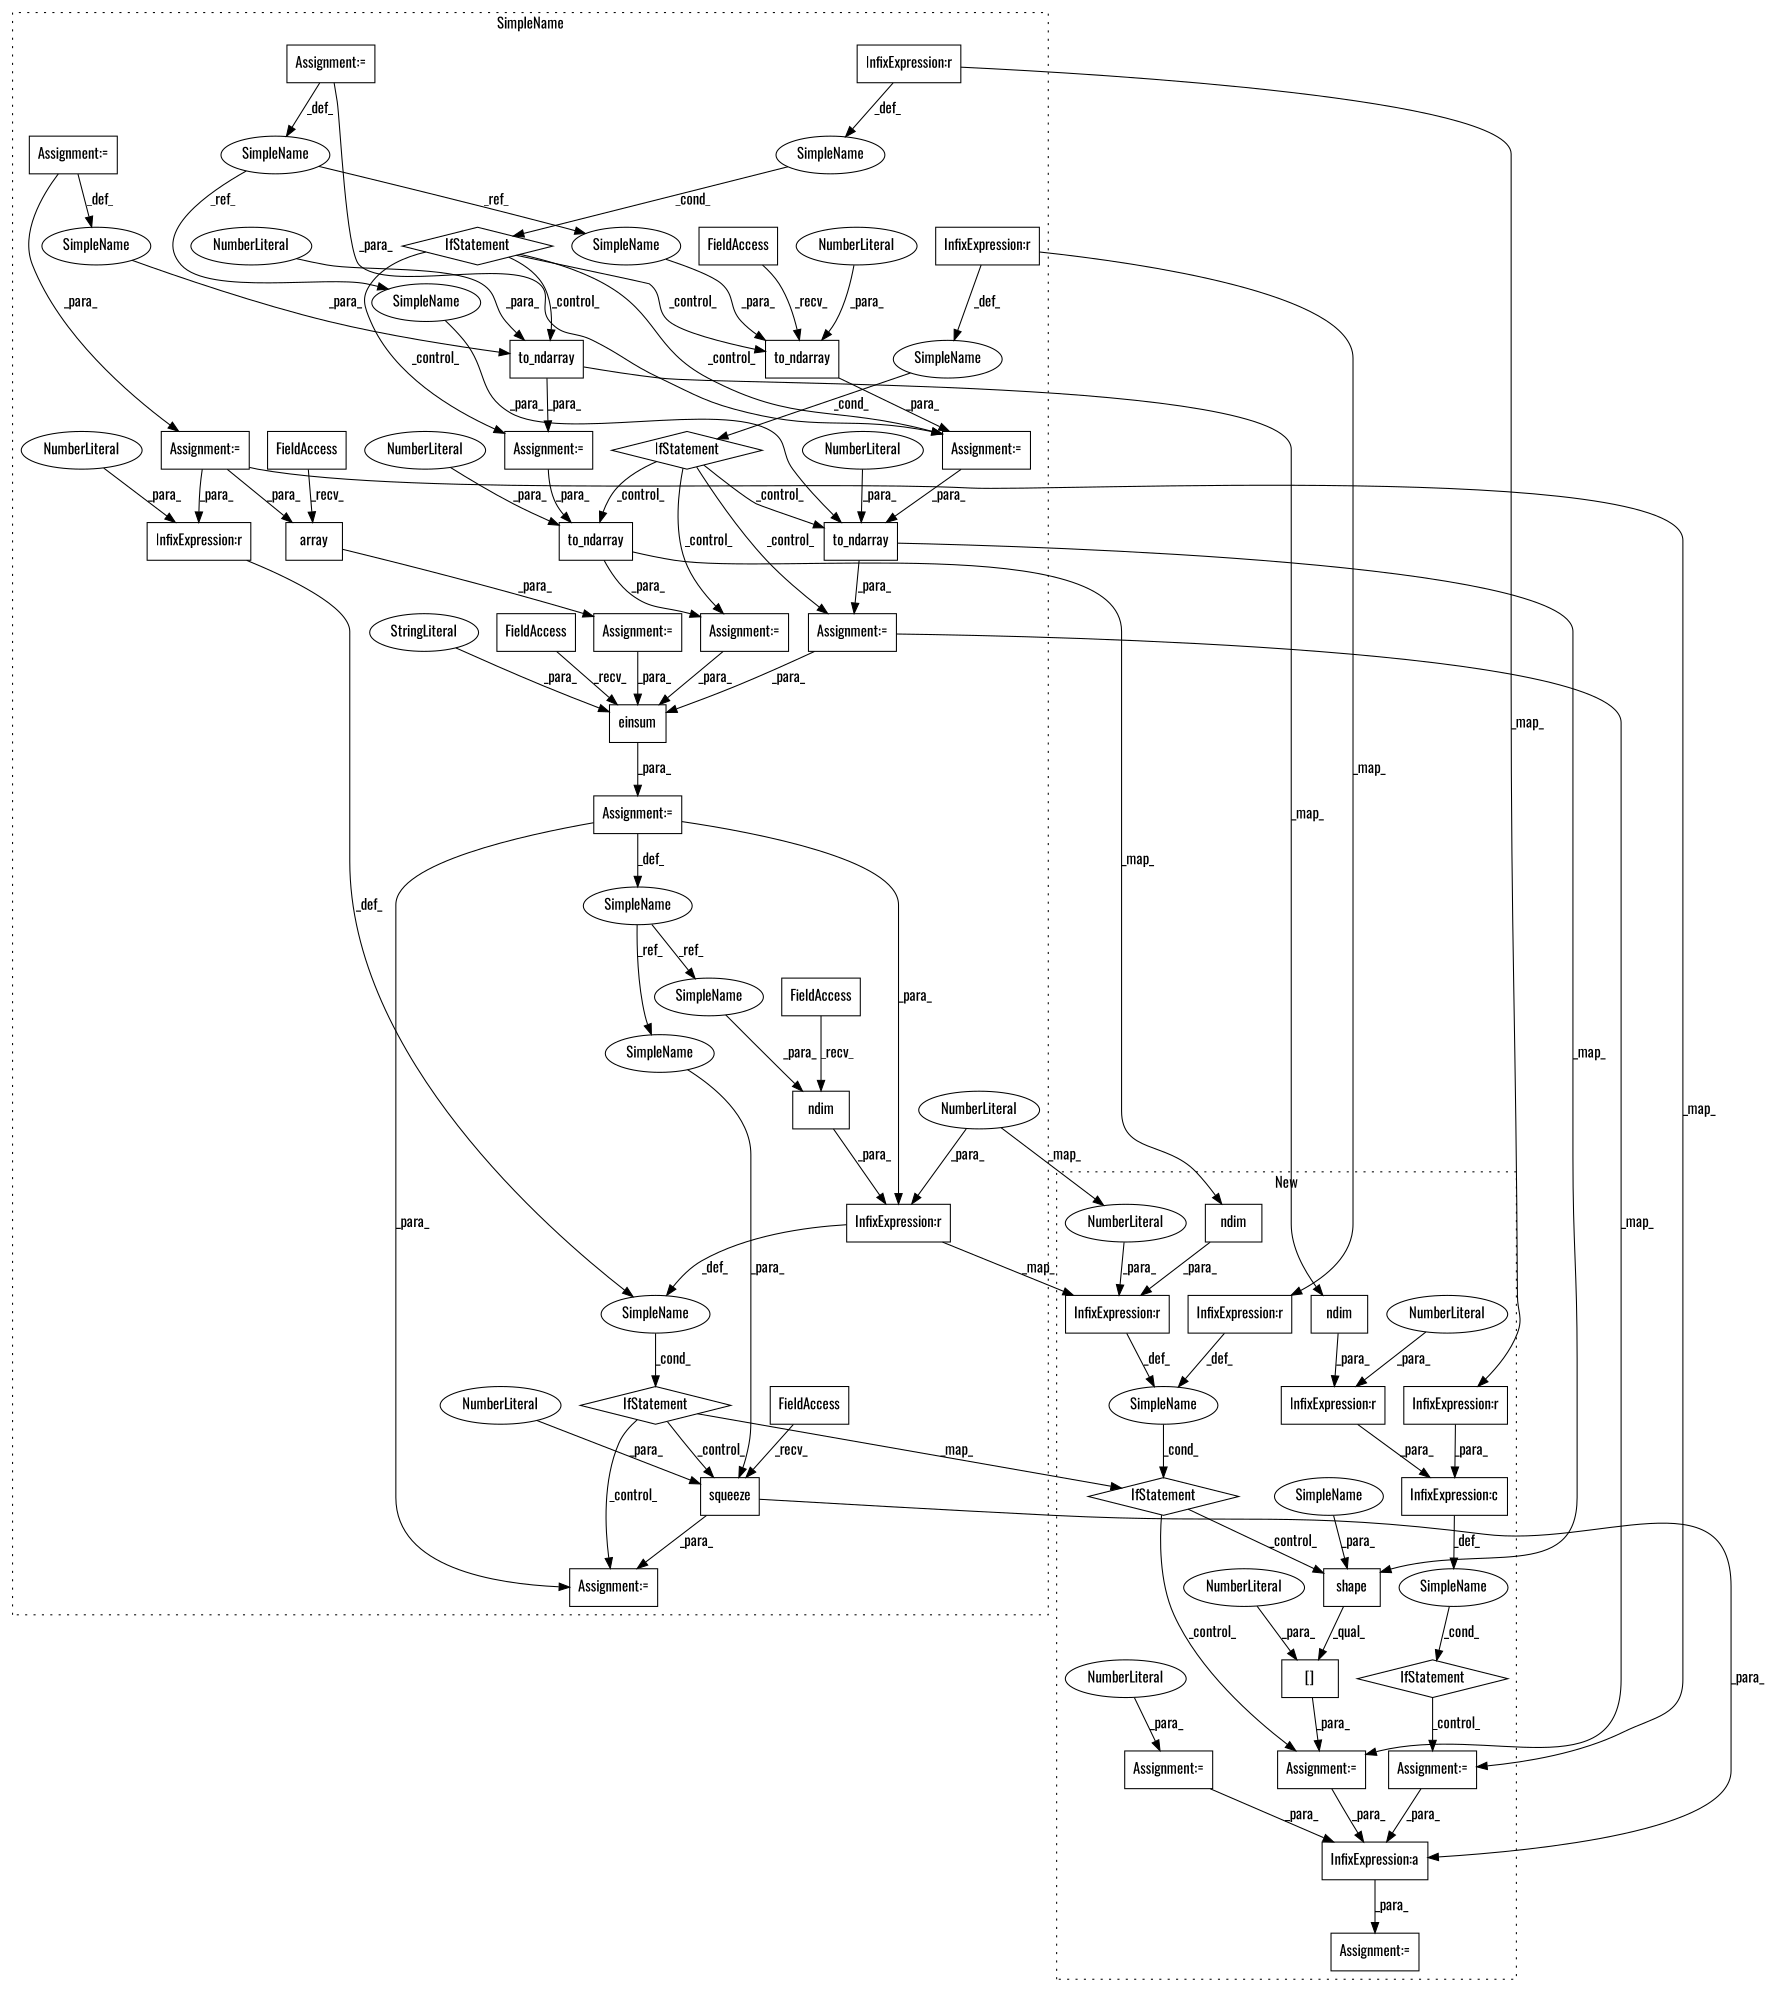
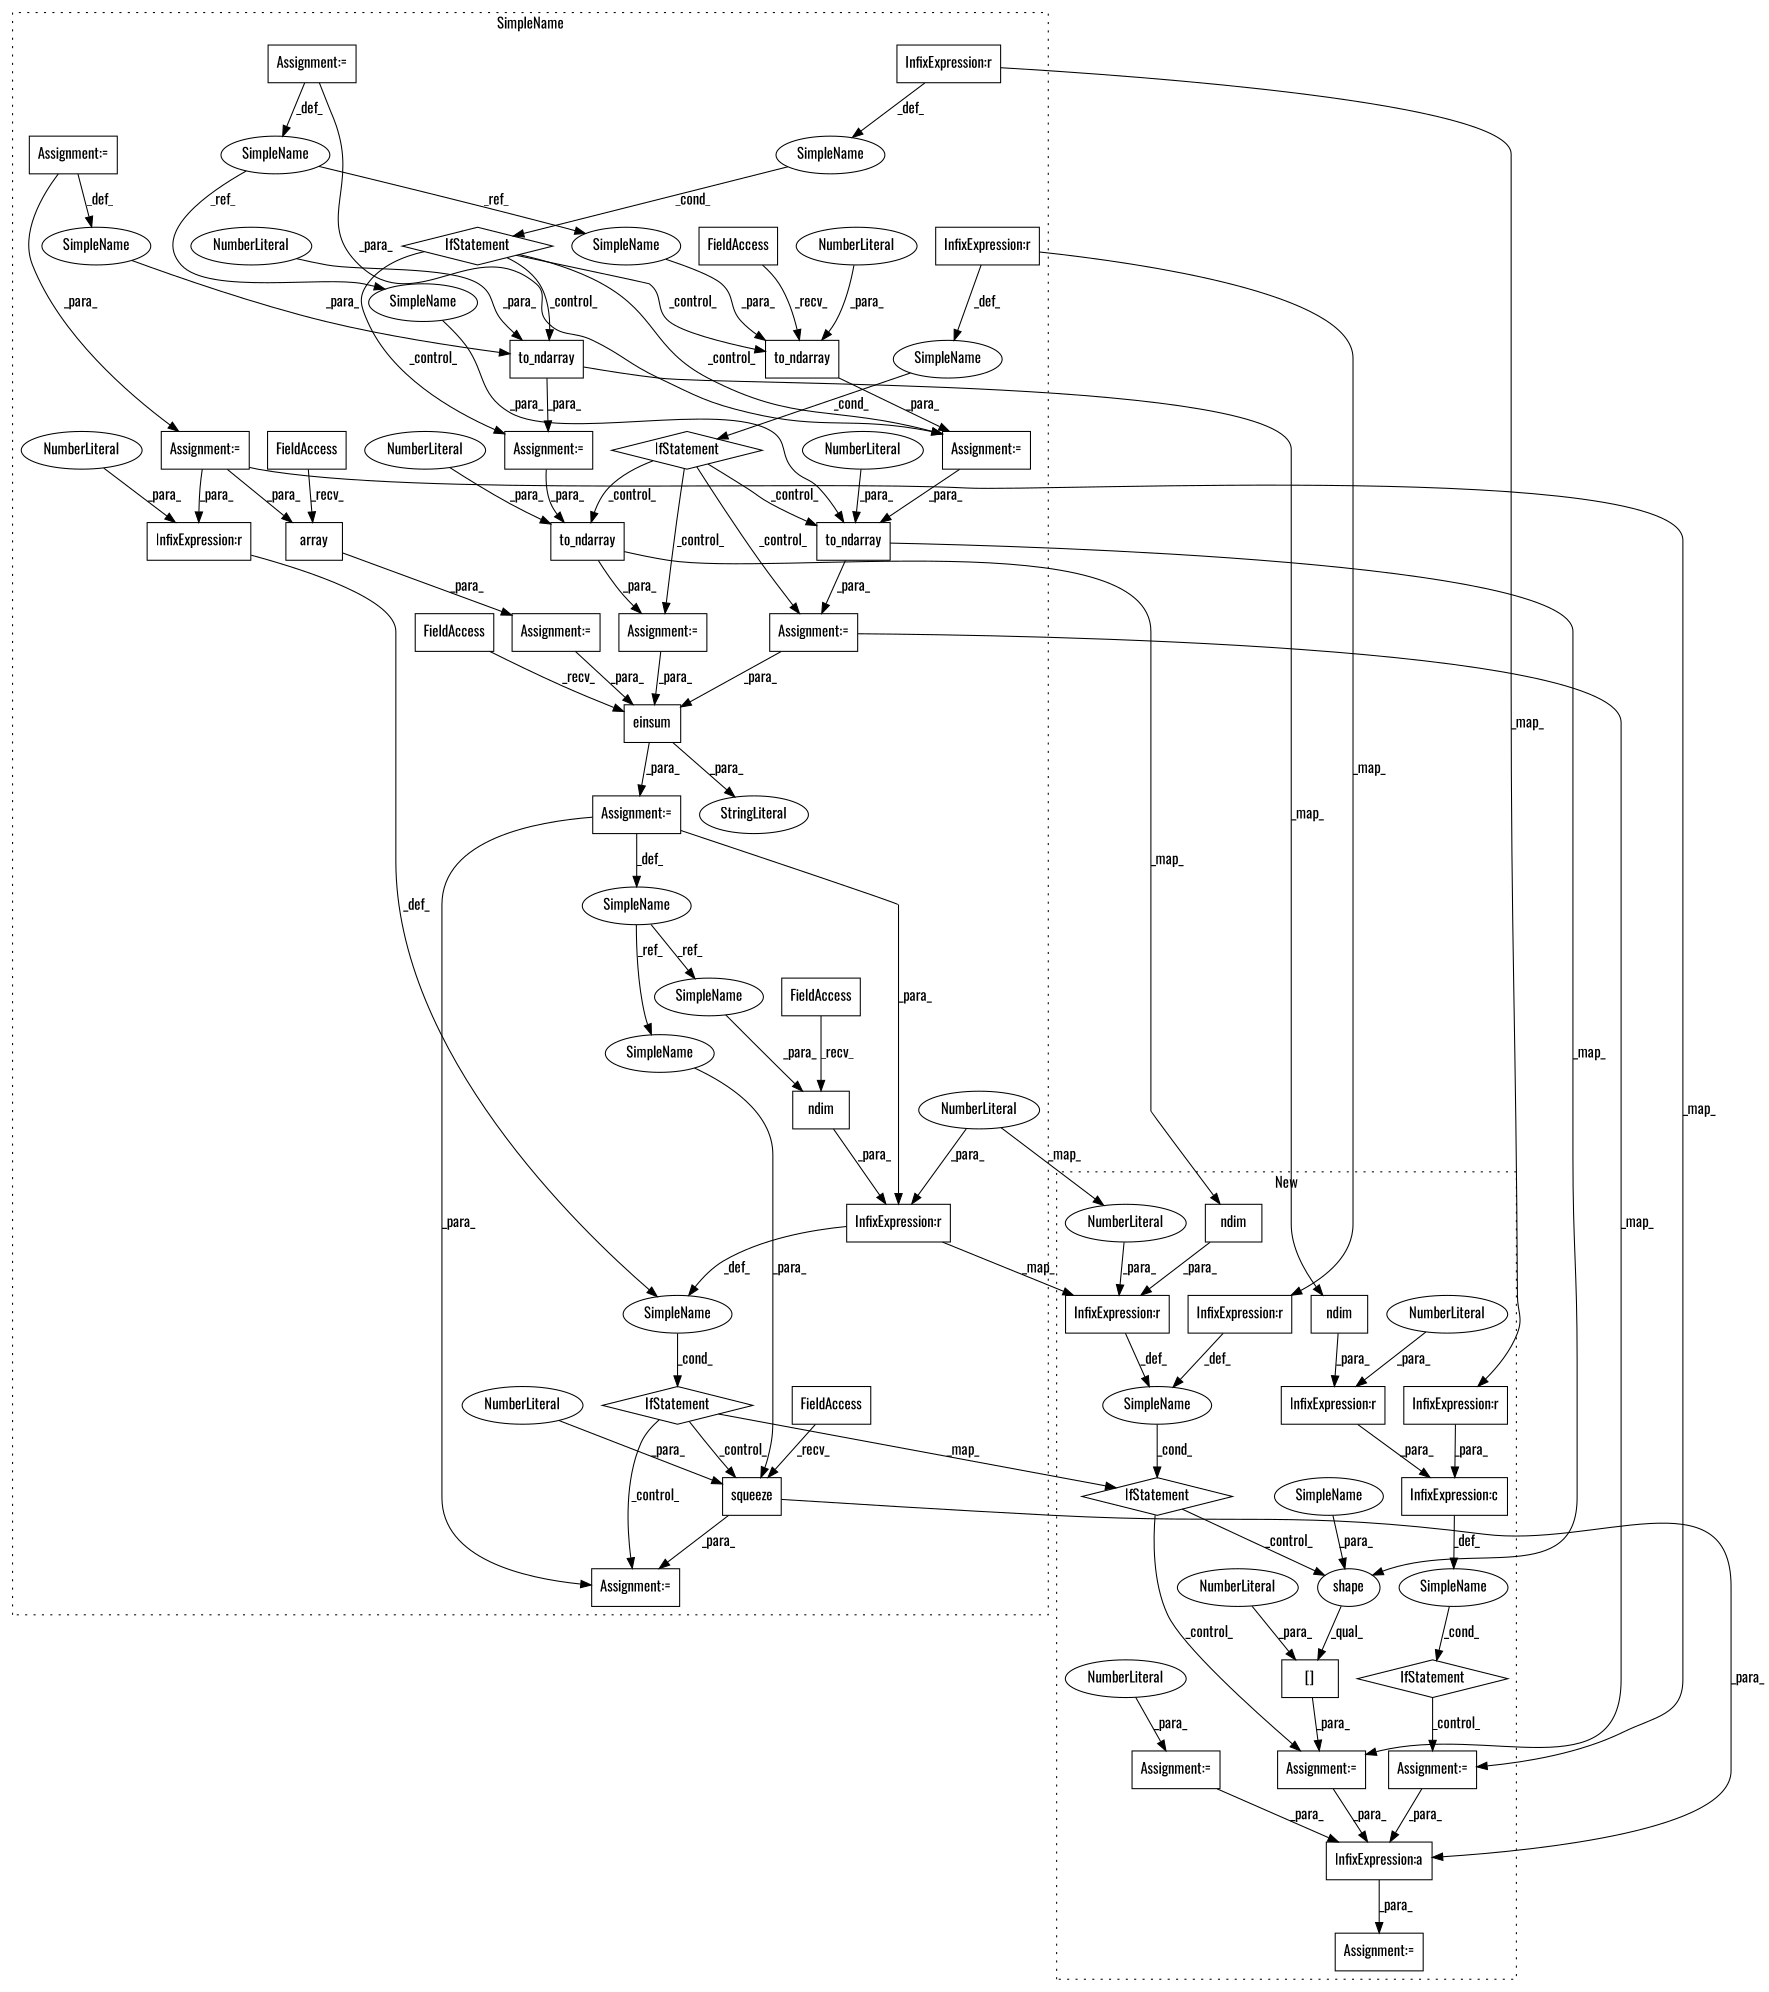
edge "StringLiteral" -> "einsum": reversed
node "shape": shape box -> ellipse
